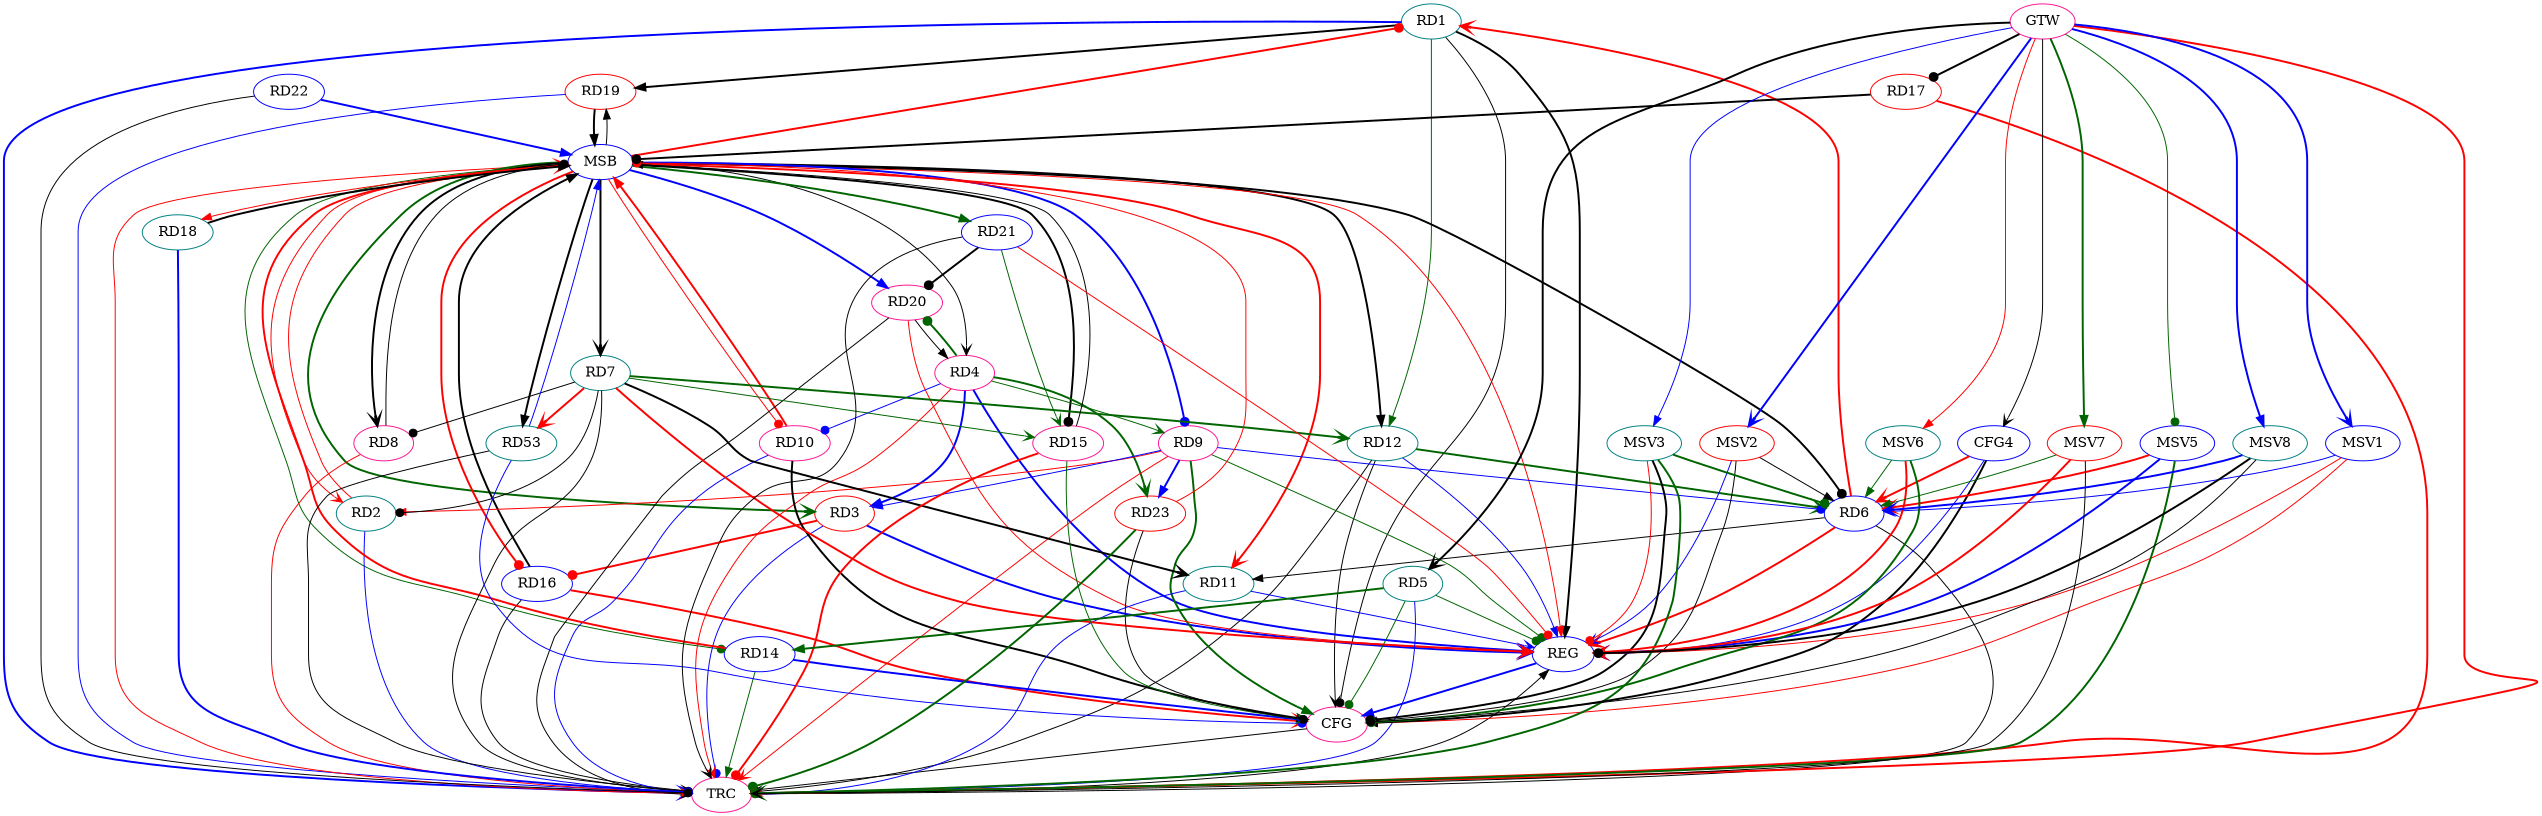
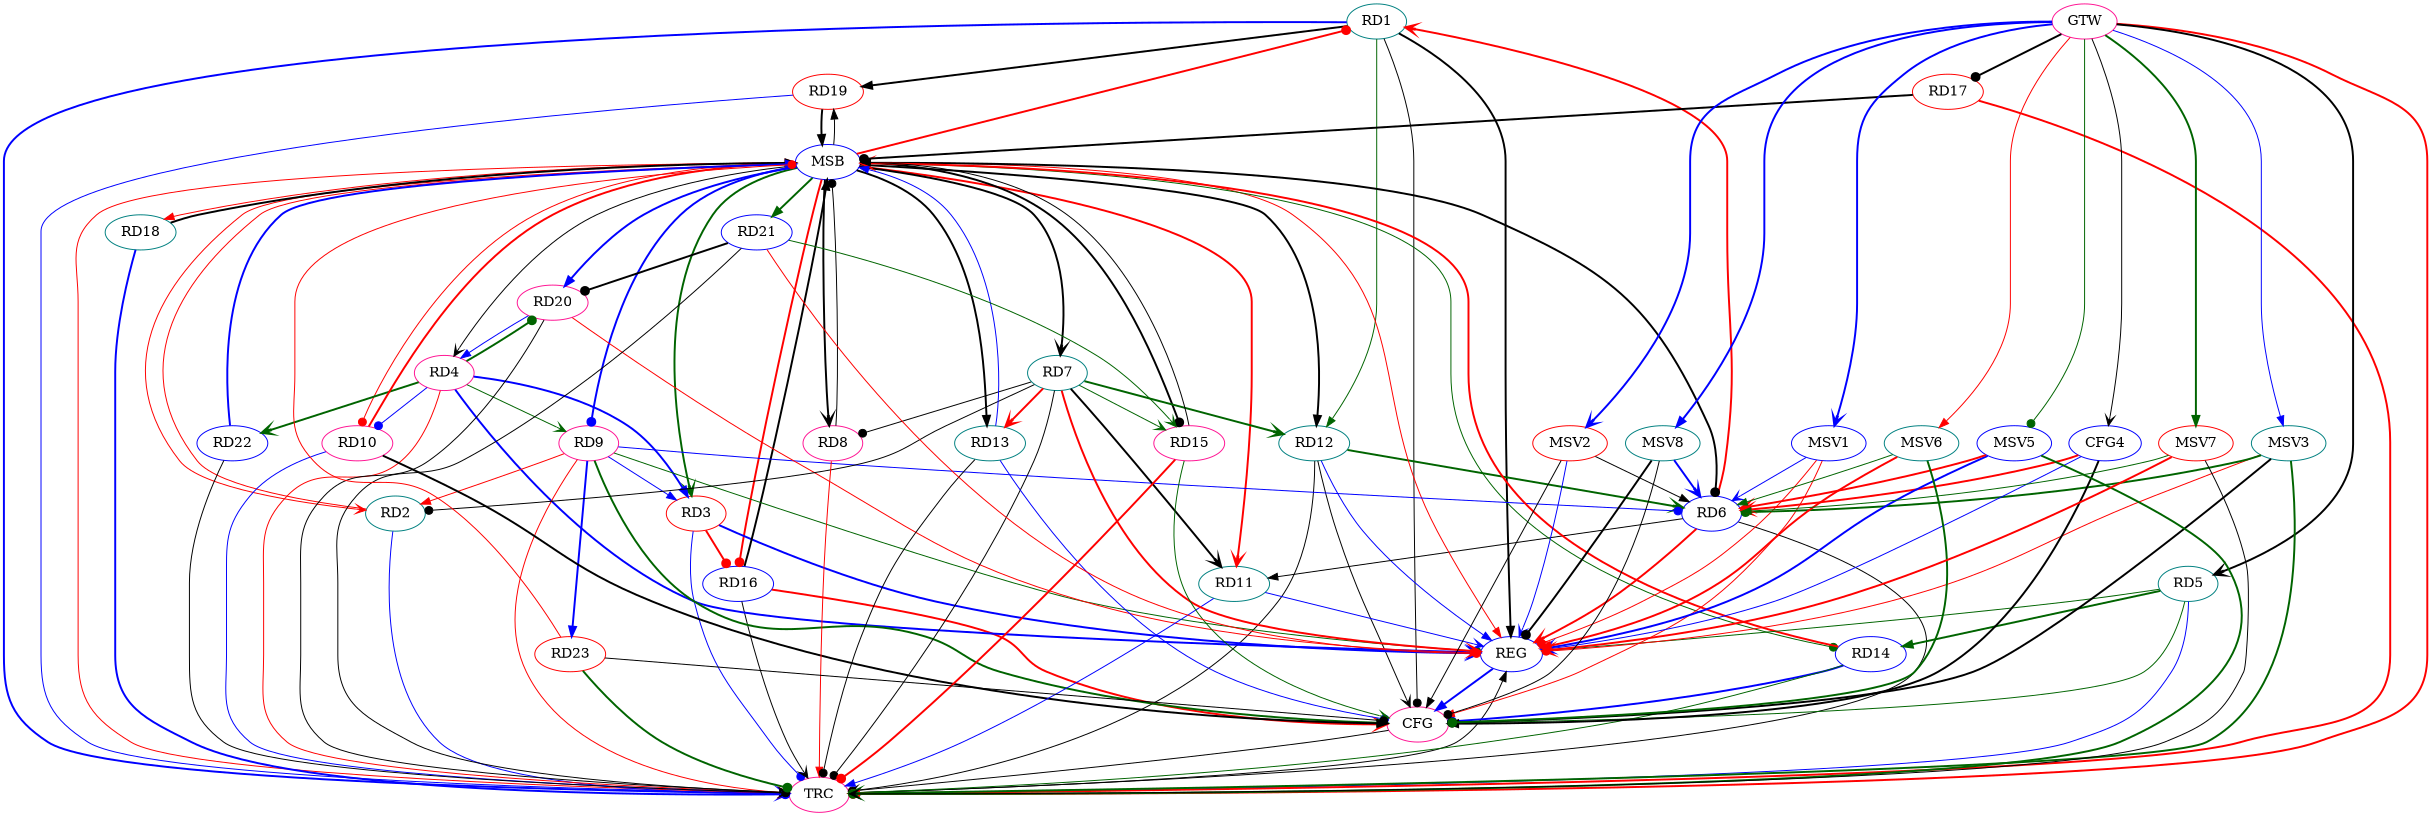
edge "RD20" -> "RD4": color black -> blue
edge "RD4" -> "RD23": now "RD4" -> "RD22"
node "RD53": label "RD53" -> "RD13"
